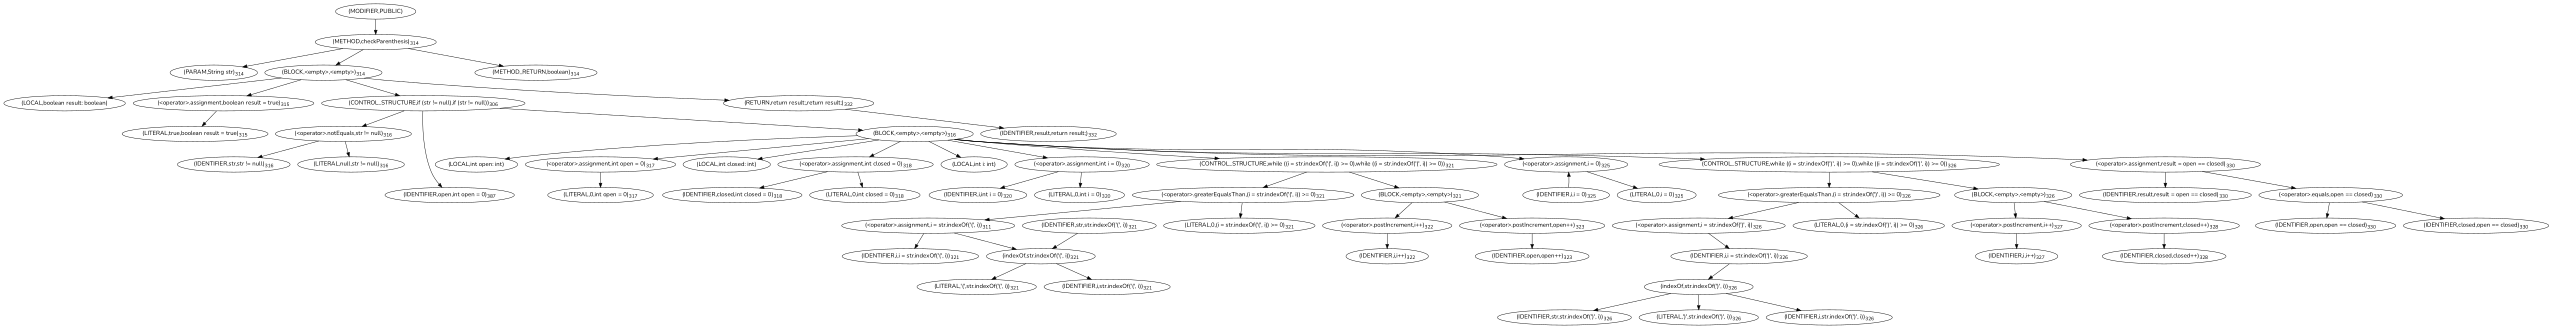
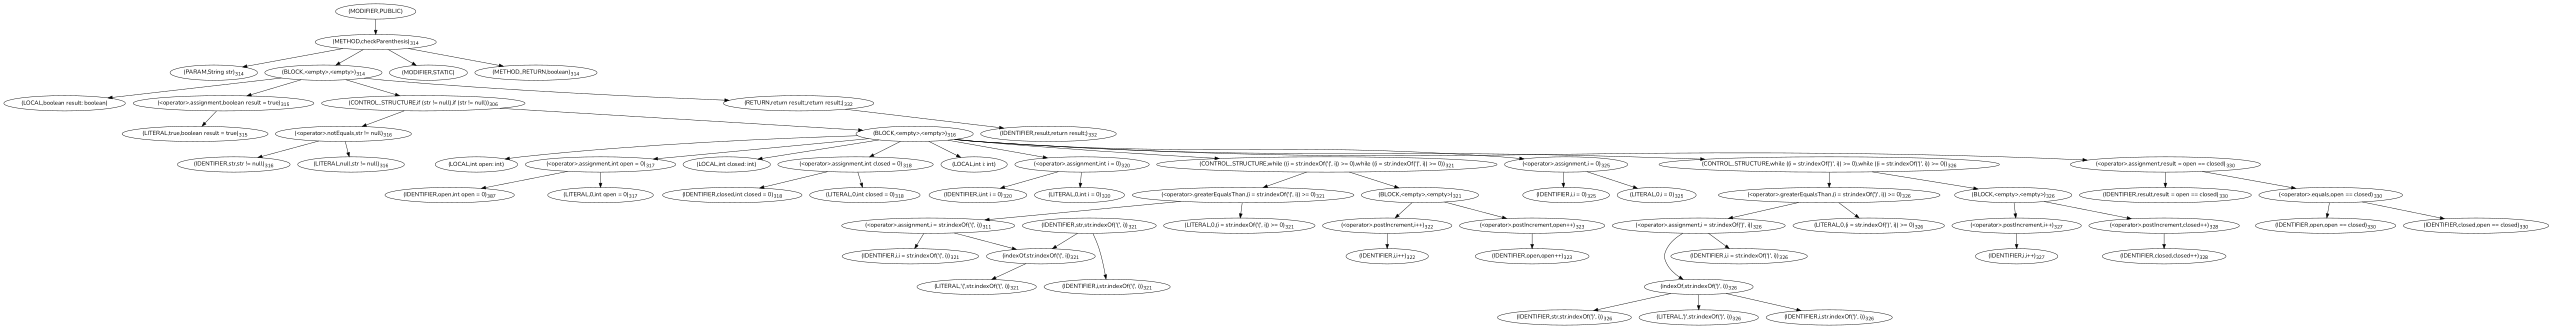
node "(MODIFIER,STATIC)": added
edge "(CONTROL_STRUCTURE,if (str != null),if (str != null))" -> "(IDENTIFIER,open,int open = 0)": now "(<operator>.assignment,int open = 0)" -> "(IDENTIFIER,open,int open = 0)"
edge "(IDENTIFIER,i,i = 0)" -> "(<operator>.assignment,i = 0)": reversed
edge "(IDENTIFIER,i,i = str.indexOf(')', i))" -> "(indexOf,str.indexOf(')', i))": now "(<operator>.assignment,i = str.indexOf(')', i))" -> "(indexOf,str.indexOf(')', i))"
edge "(indexOf,str.indexOf('(', i))" -> "(IDENTIFIER,i,str.indexOf('(', i))": now "(IDENTIFIER,str,str.indexOf('(', i))" -> "(IDENTIFIER,i,str.indexOf('(', i))"
